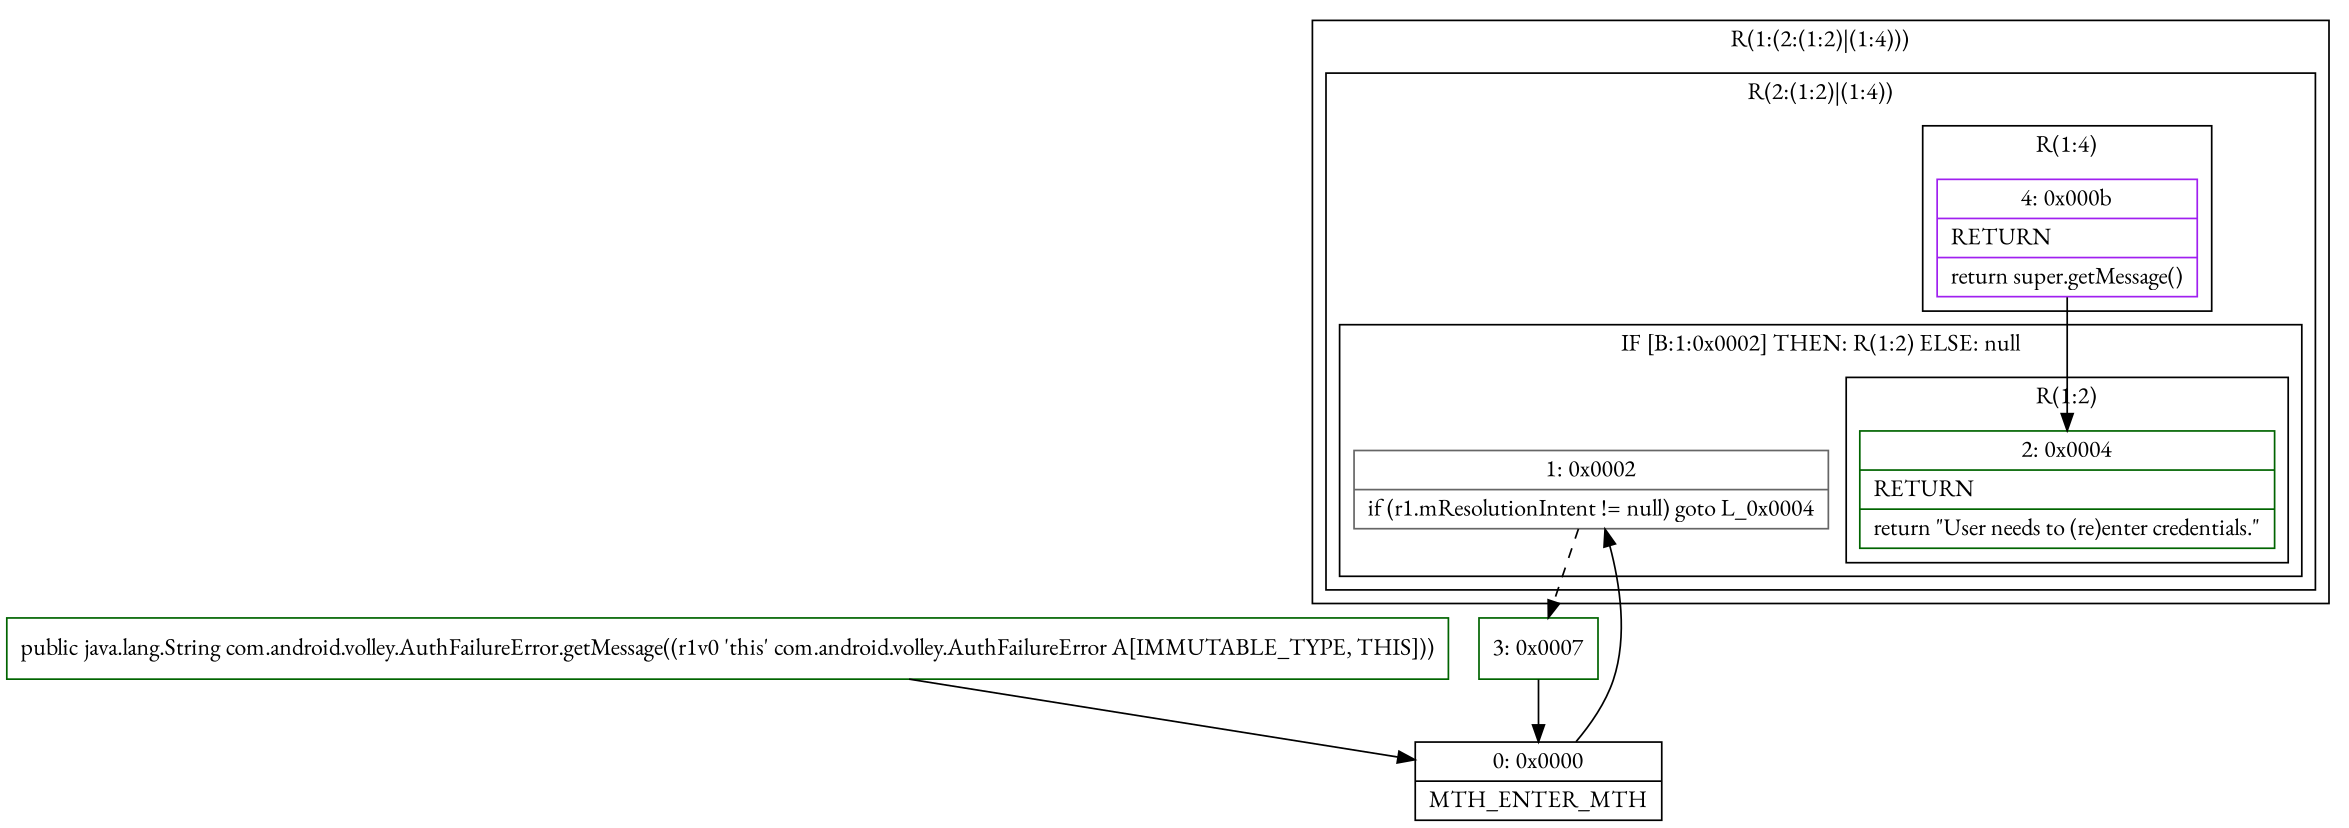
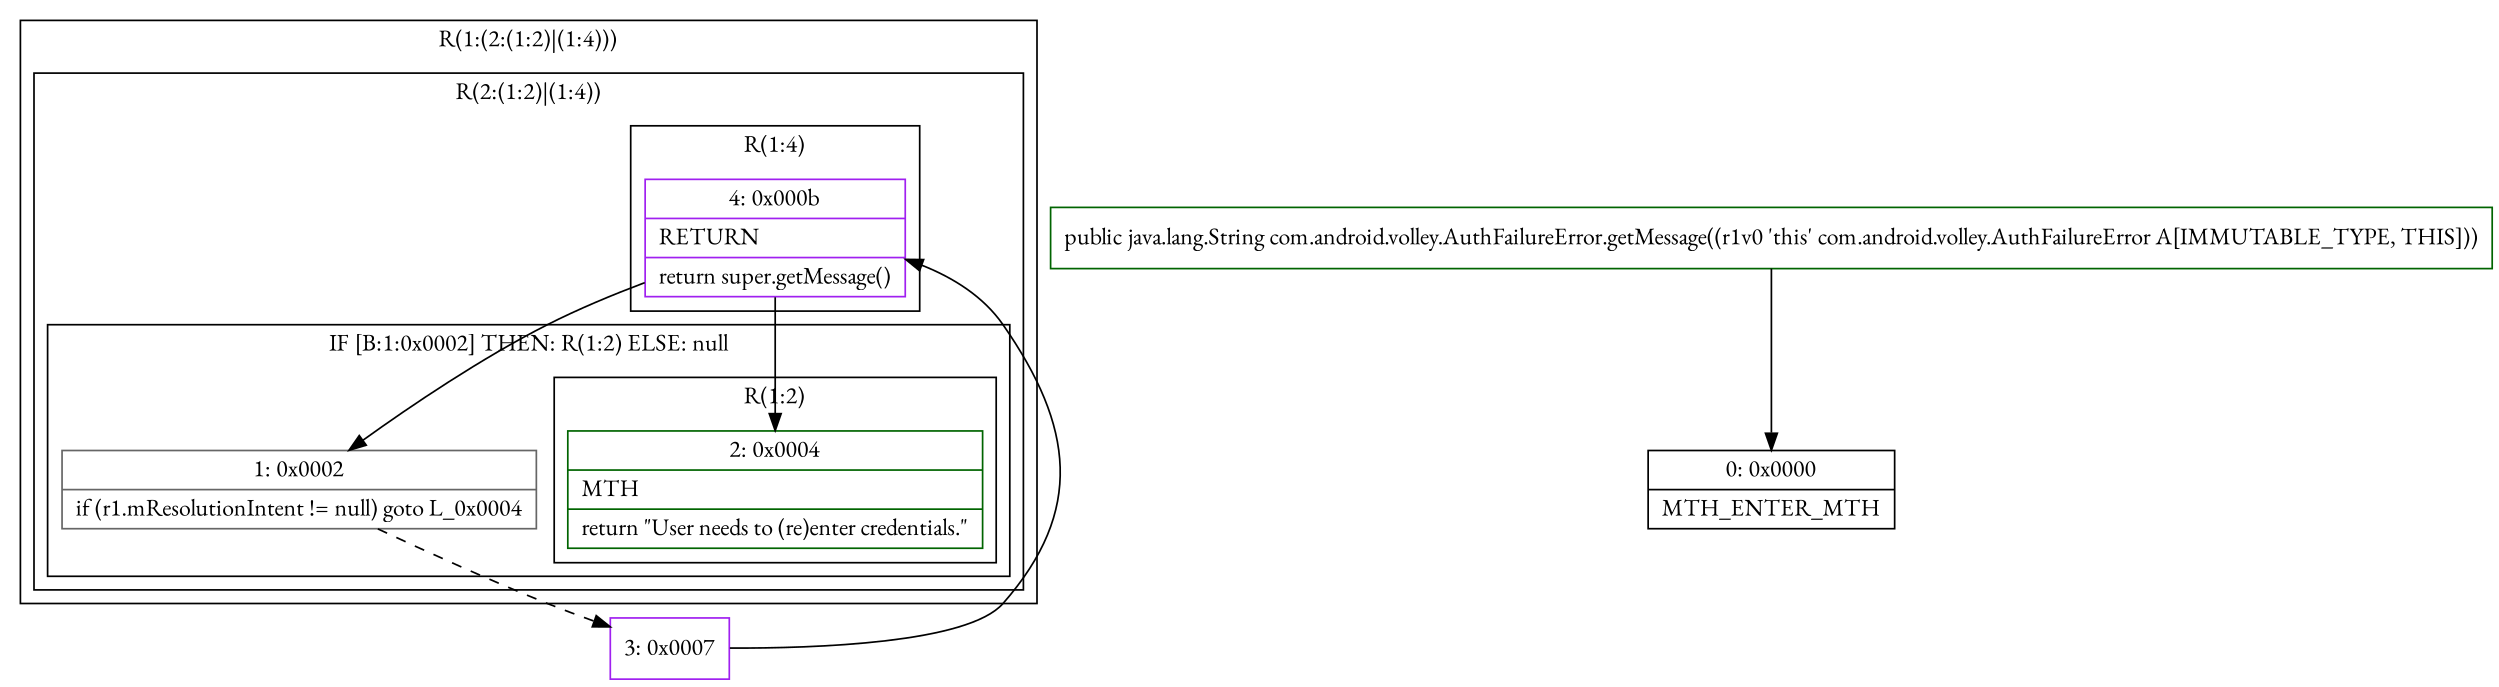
node "2: 0x0004": text "RETURN" -> "MTH"
node "3: 0x0007": color darkgreen -> purple
edge "0: 0x0000" -> "1: 0x0002": now "4: 0x000b" -> "1: 0x0002"
edge "3: 0x0007" -> "0: 0x0000": now "3: 0x0007" -> "4: 0x000b"
